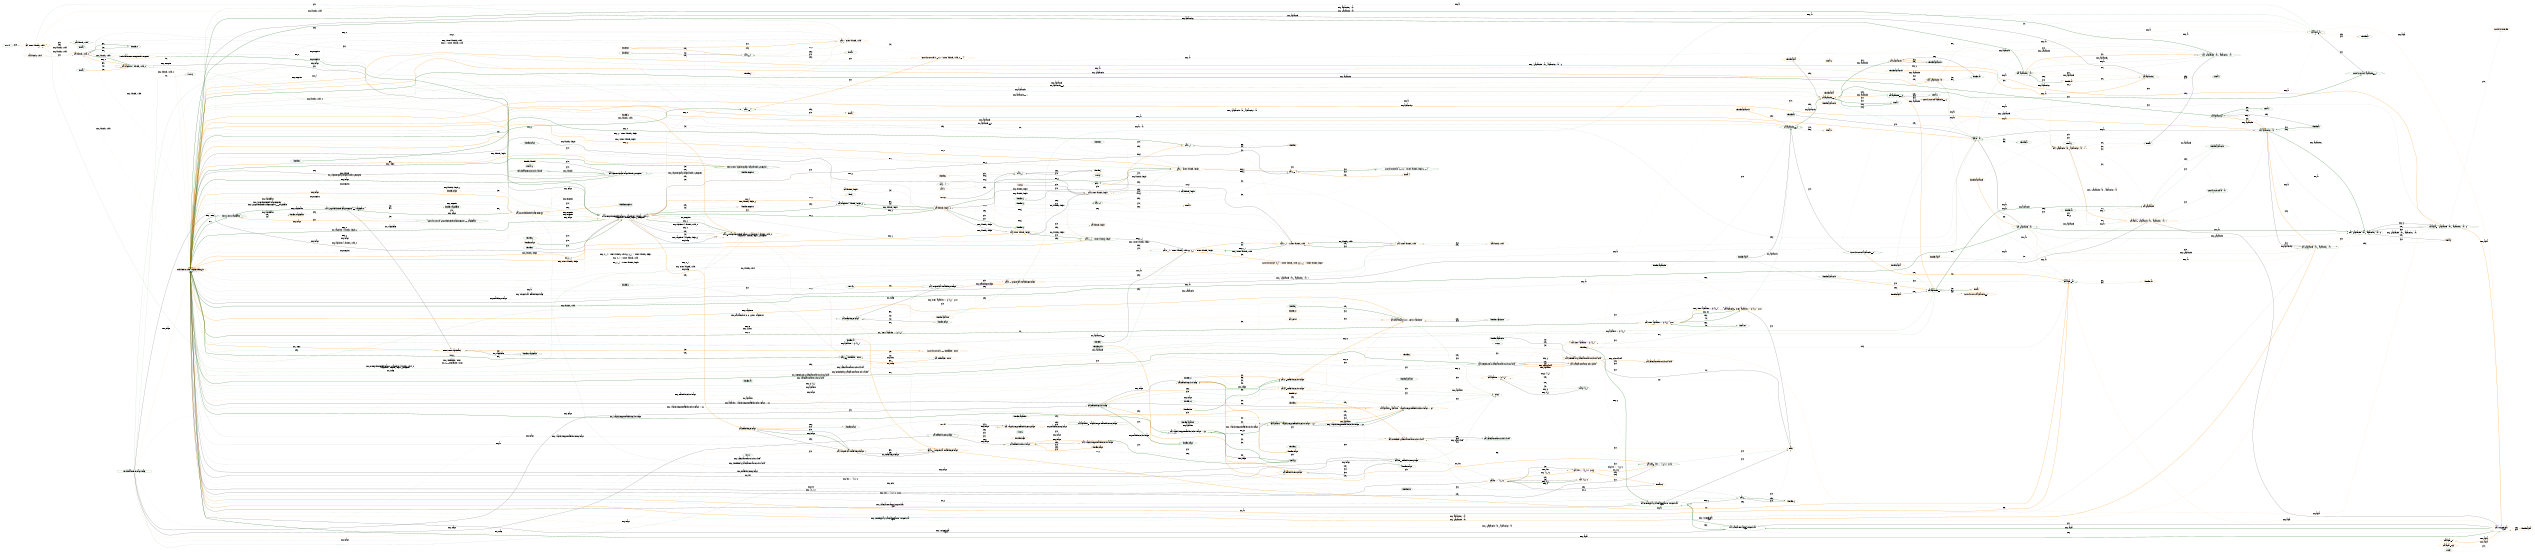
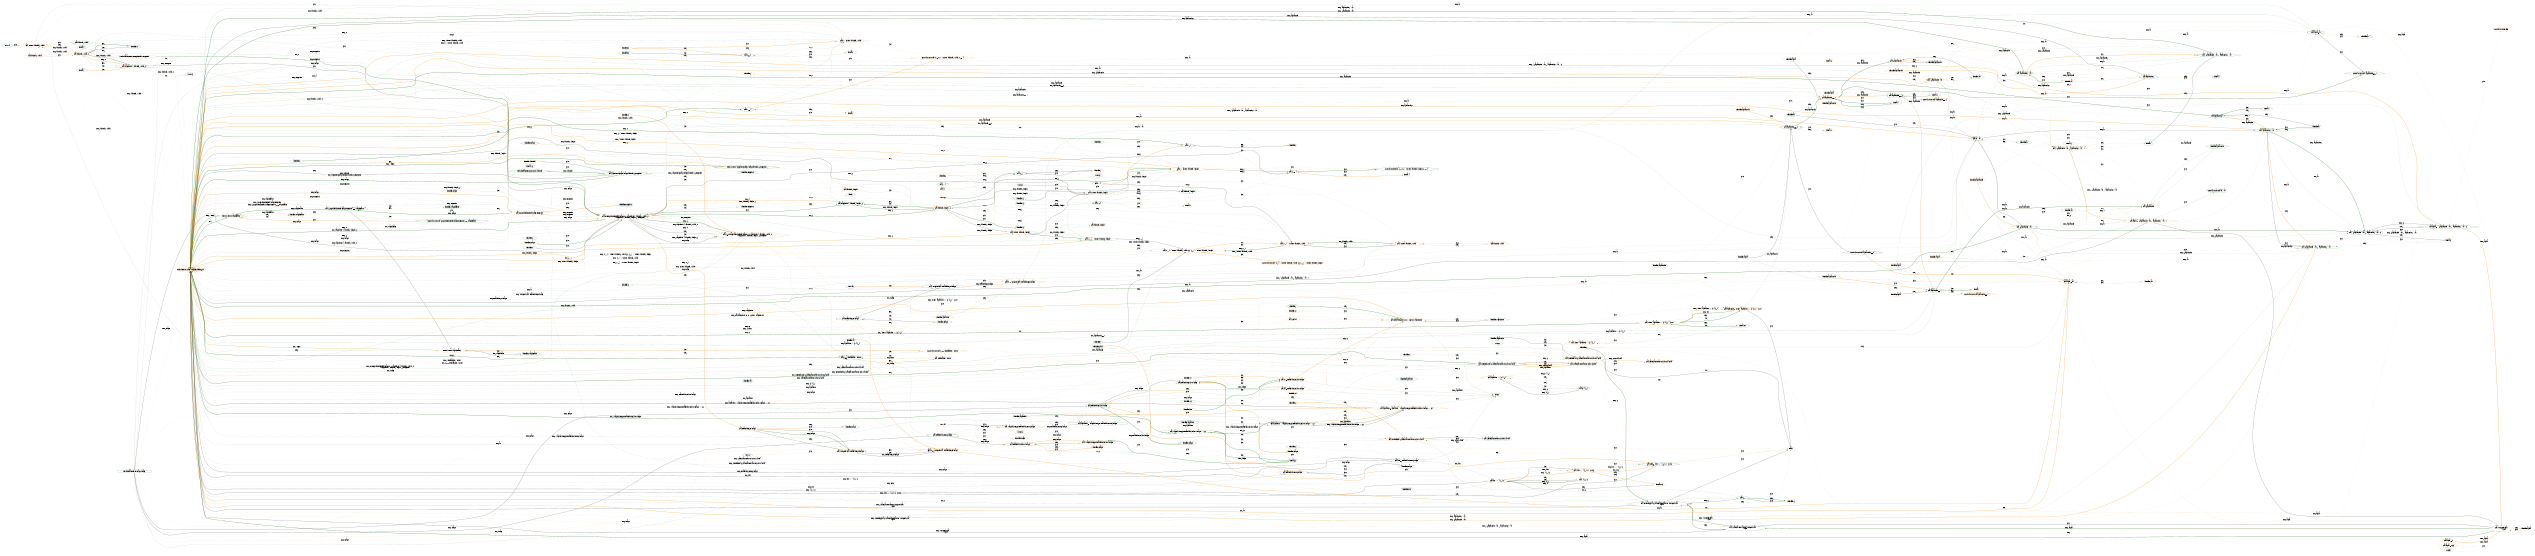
edge "(Call,x += 4)" -> "(Call,x < (ssize_t) dds_info->width)": added, label "DDG: x"
